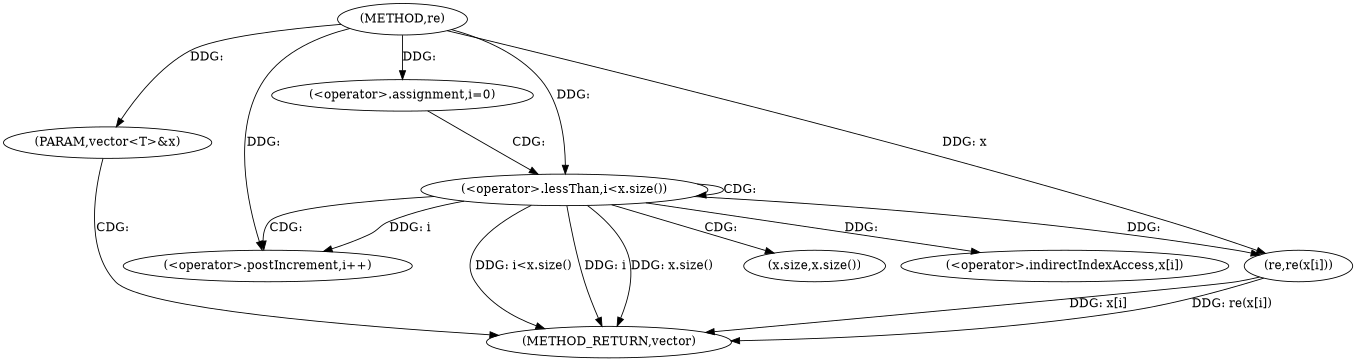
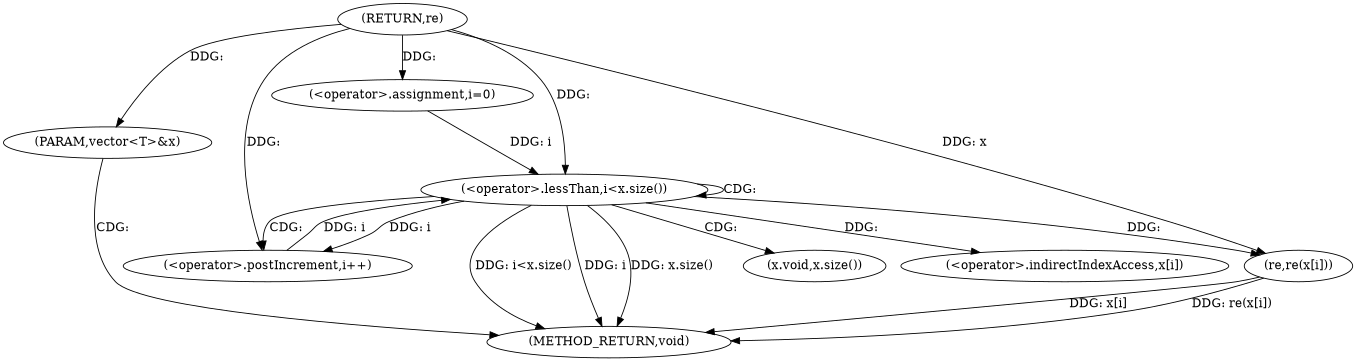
node "(METHOD,re)": label "(METHOD,re)" -> "(RETURN,re)"
edge "(<operator>.assignment,i=0)" -> "(<operator>.lessThan,i<x.size())": label "CDG: " -> "DDG: i"
edge "(<operator>.postIncrement,i++)" -> "(<operator>.lessThan,i<x.size())": added, label "DDG: i"
node "(x.size,x.size())": label "(x.size,x.size())" -> "(x.void,x.size())"
node "(METHOD_RETURN,vector)": label "(METHOD_RETURN,vector)" -> "(METHOD_RETURN,void)"
